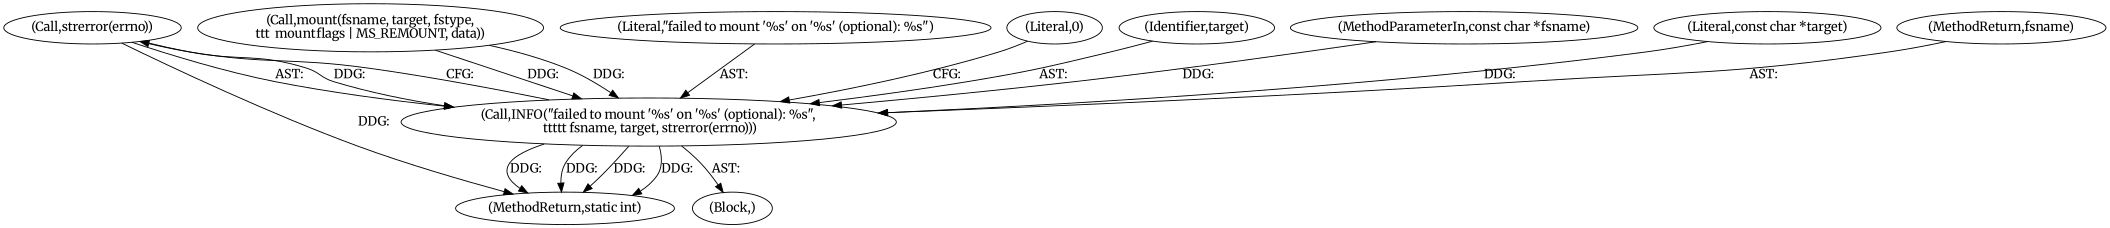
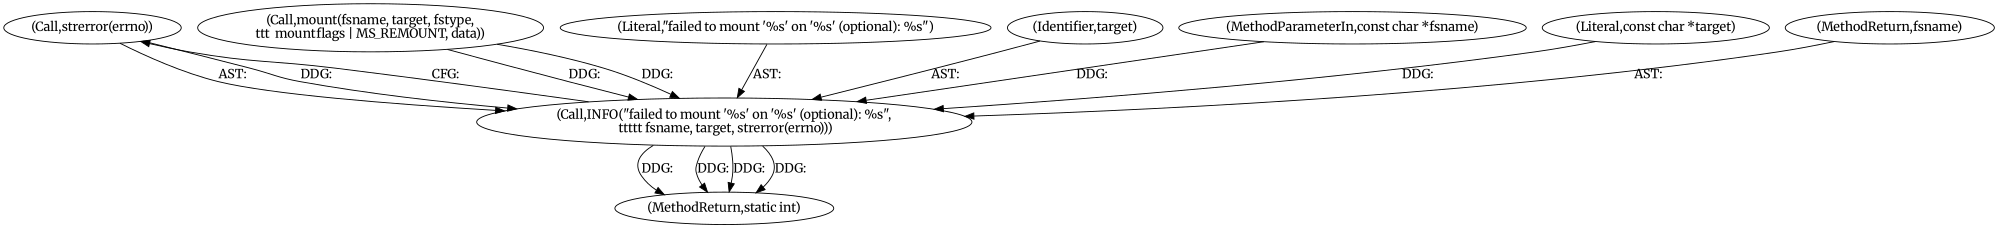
node "(Literal,0)": removed
edge "(Call,strerror(errno))" -> "(MethodReturn,static int)": removed, label "DDG:"
node "(Block,)": removed
